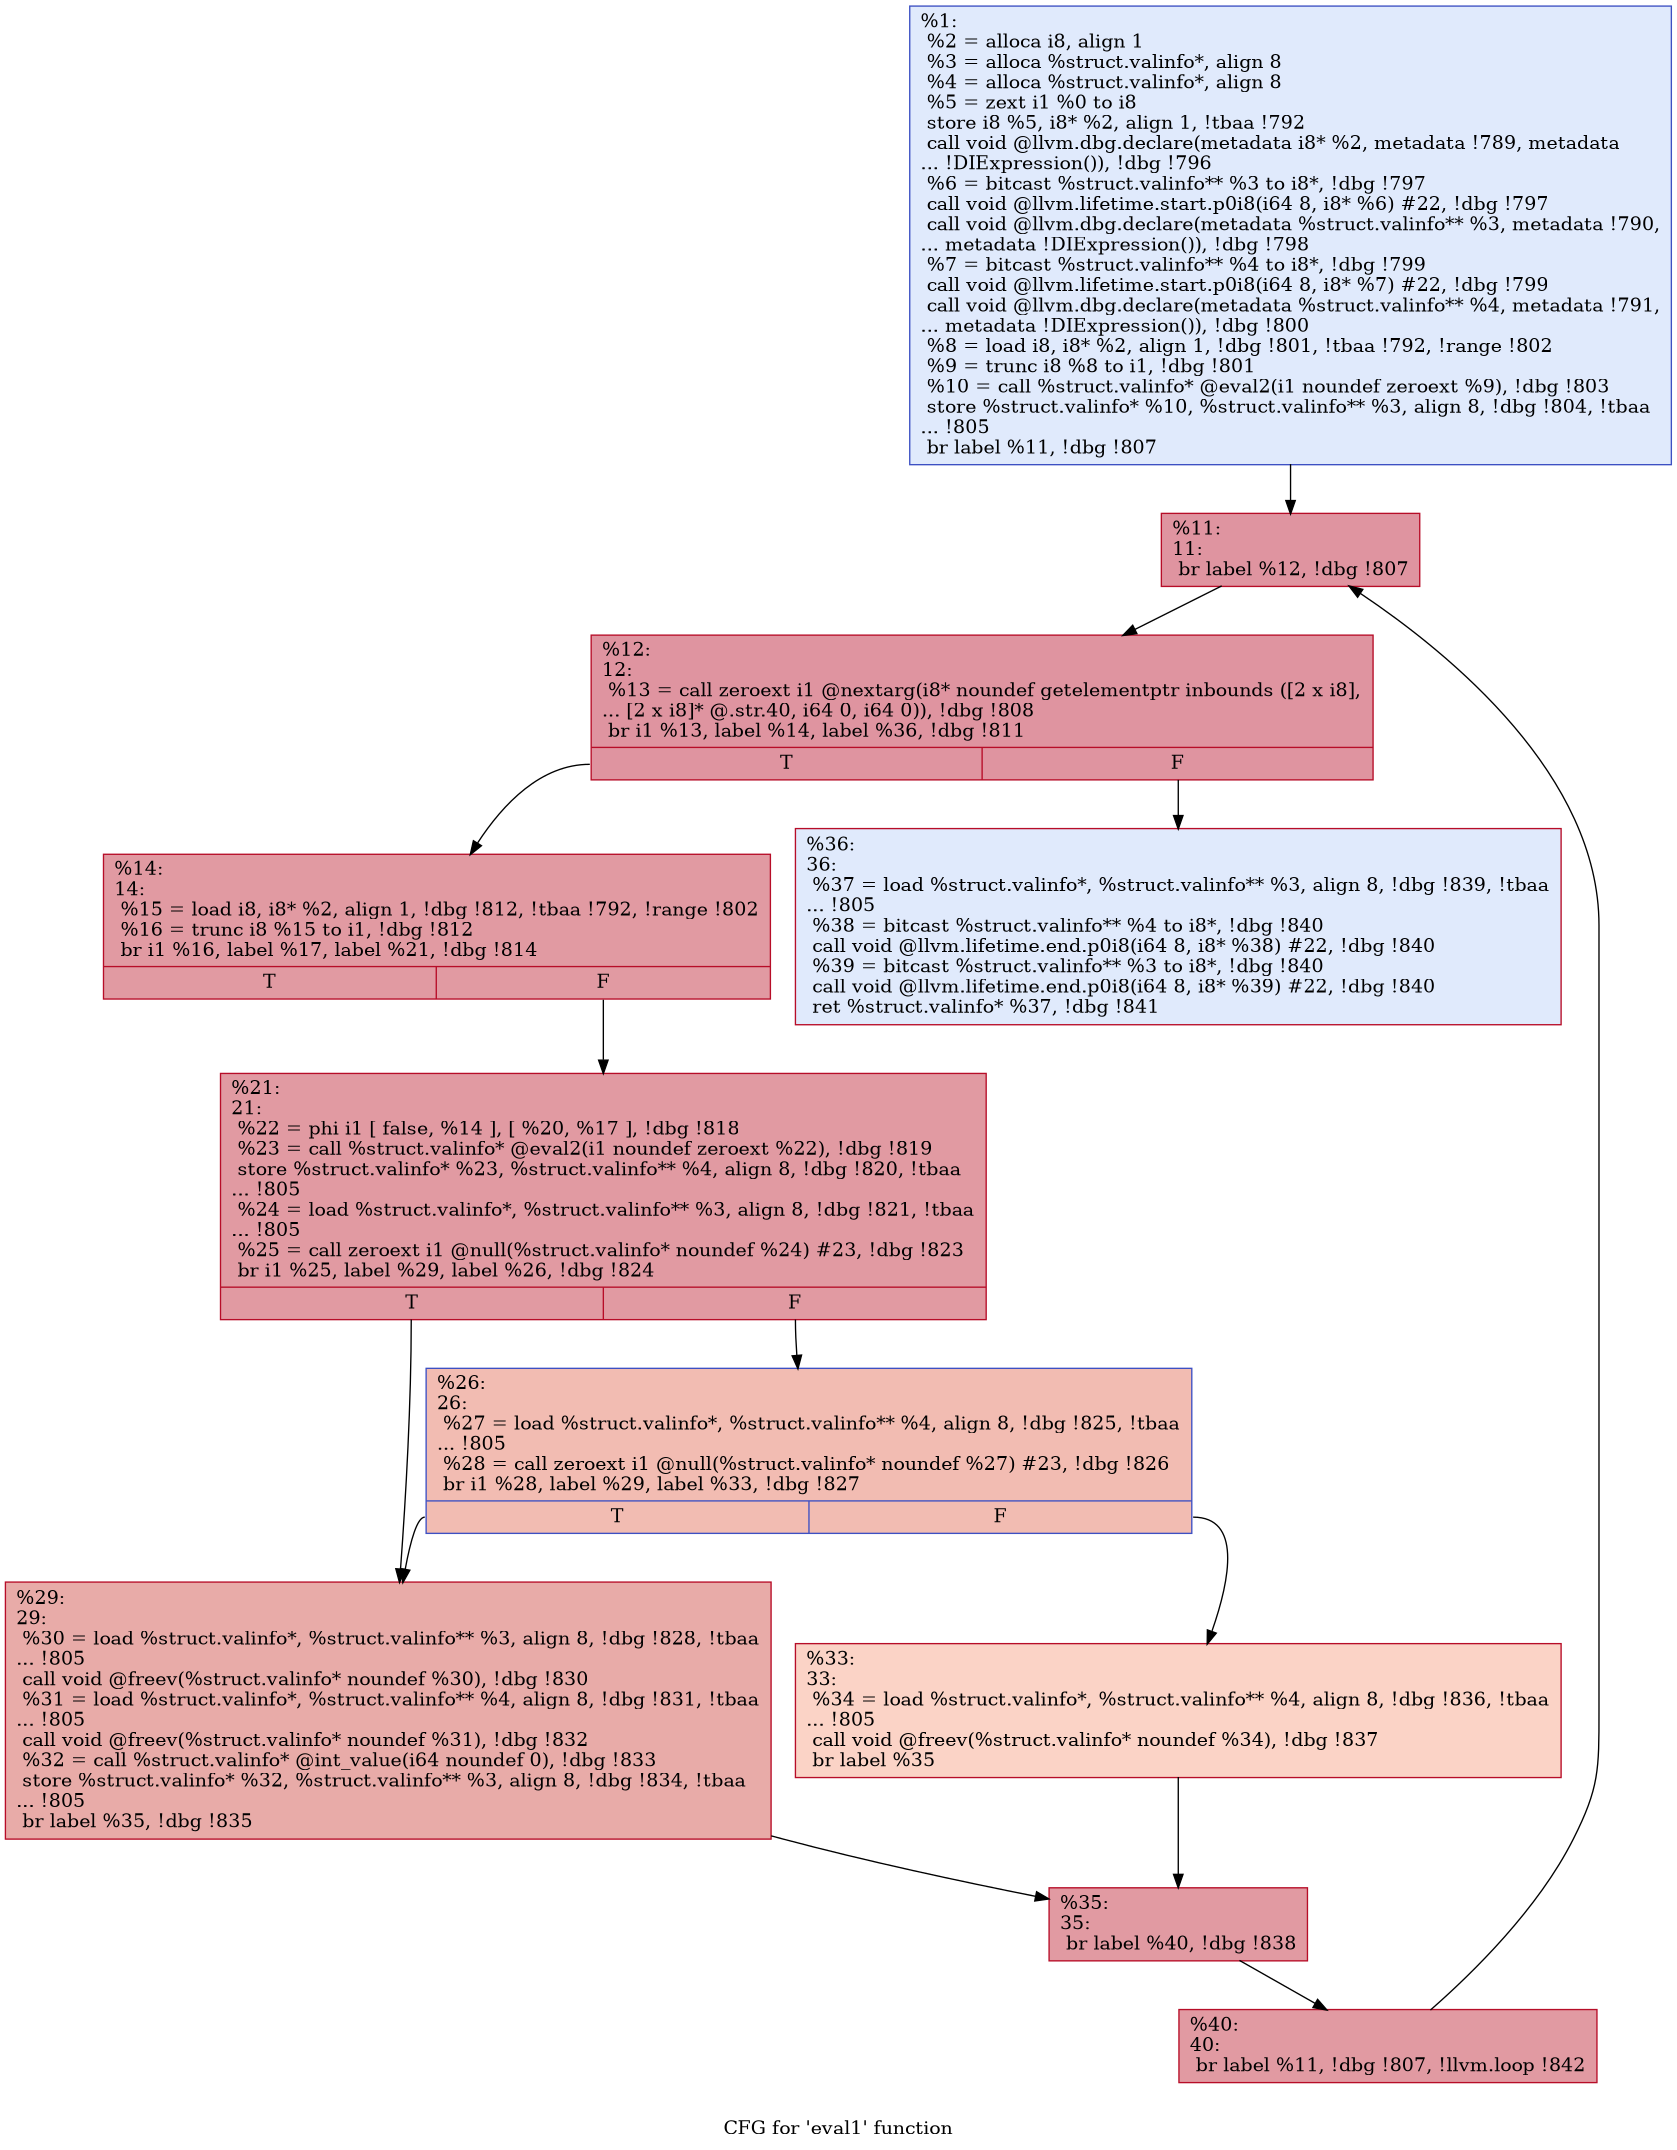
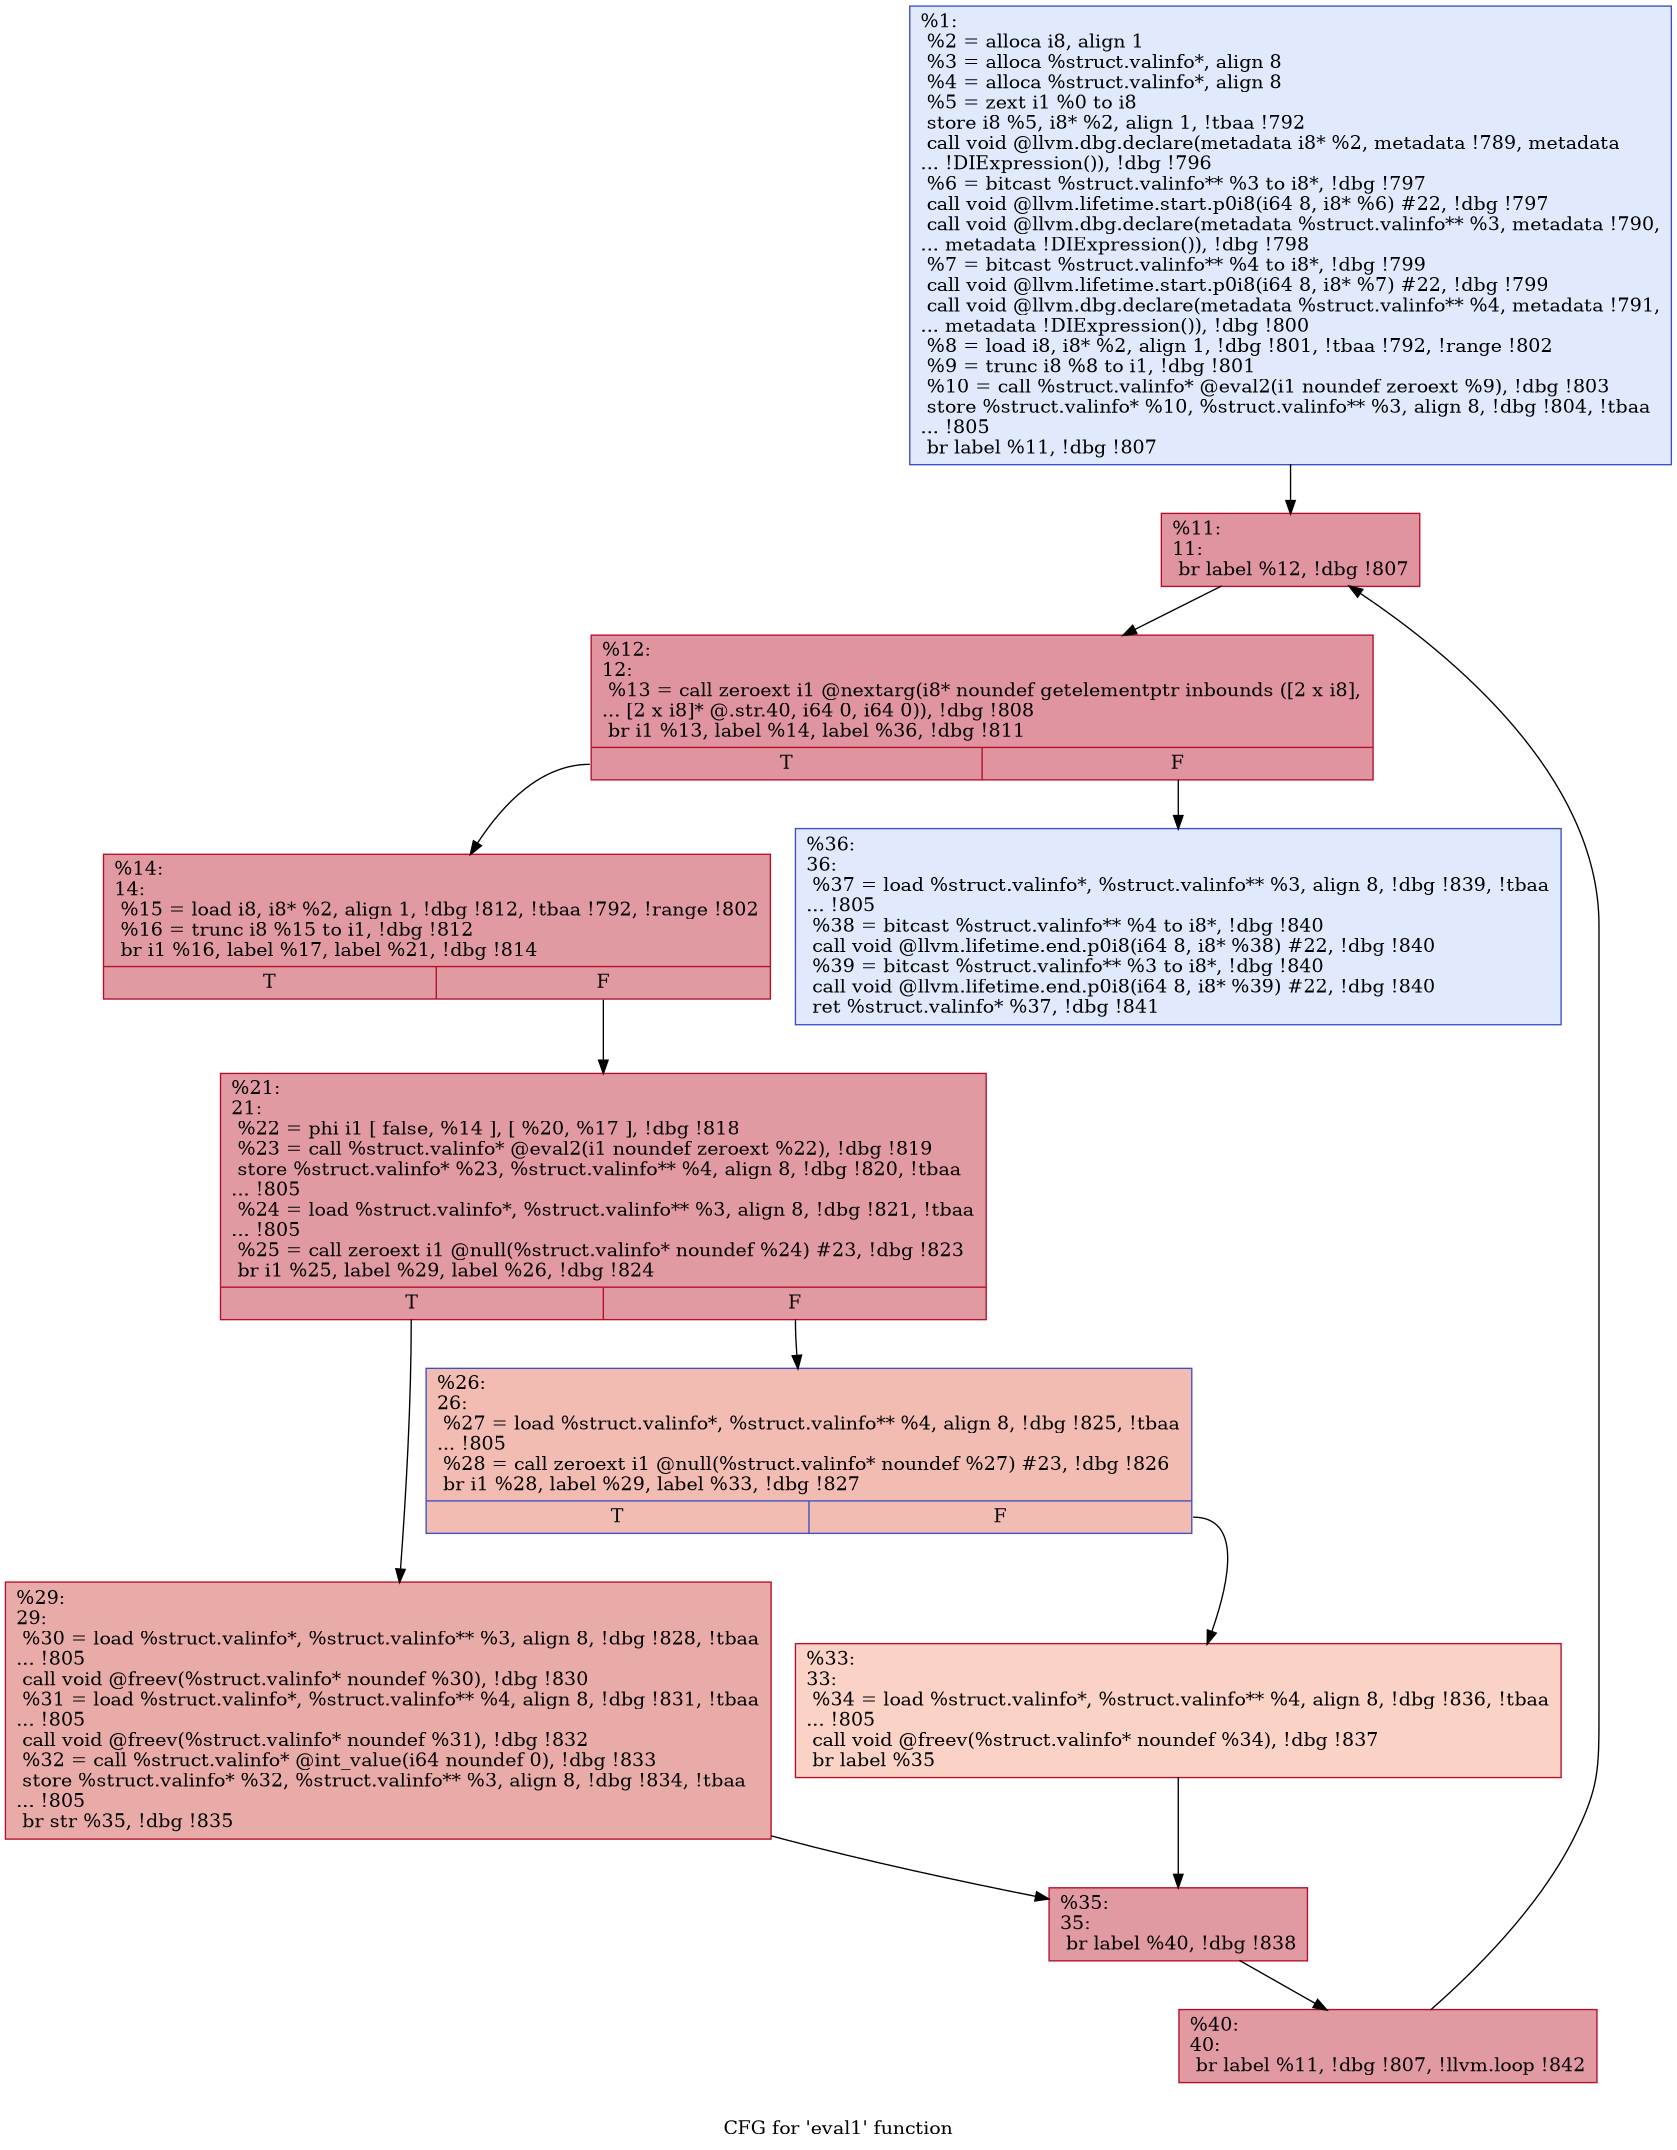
node "%36:": color #b70d28ff -> #3d50c3ff
edge "%26:" -> "%29:": removed
node "%29:": text "br label %35, !dbg !835" -> "br str %35, !dbg !835"
